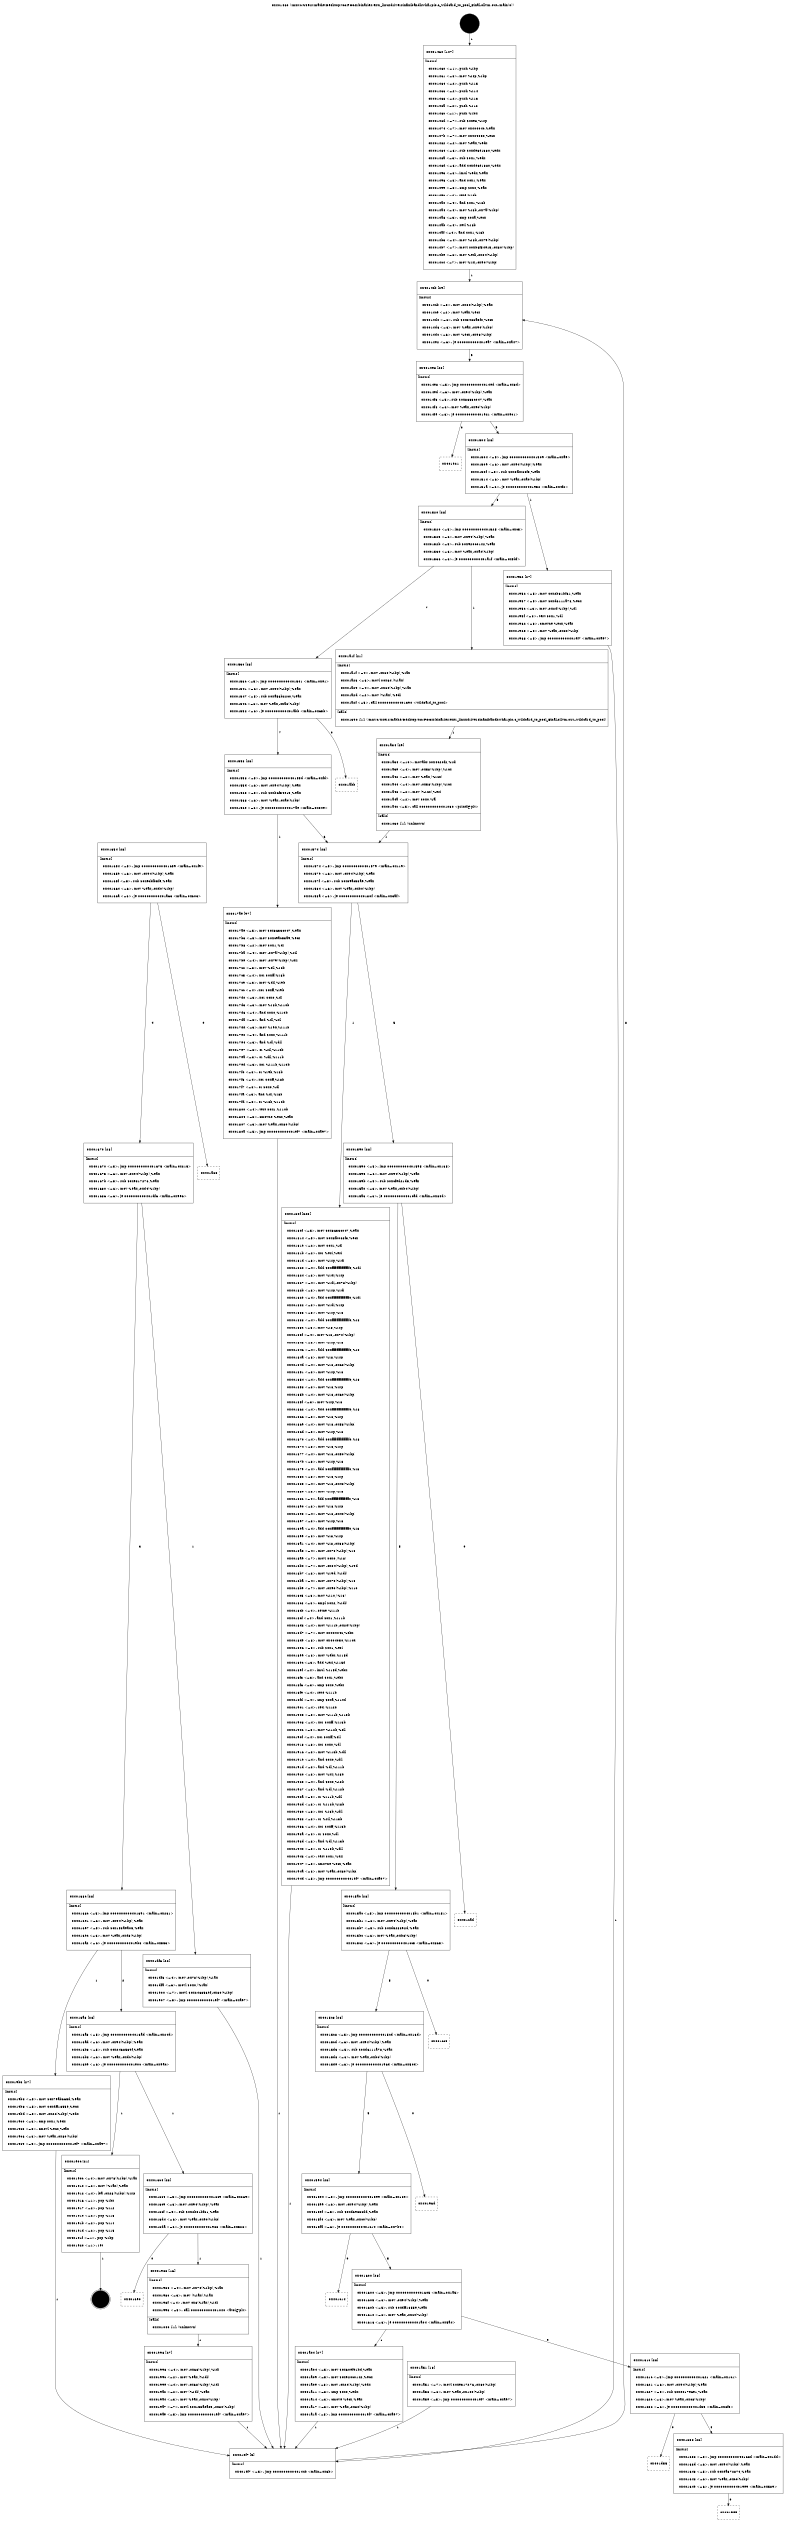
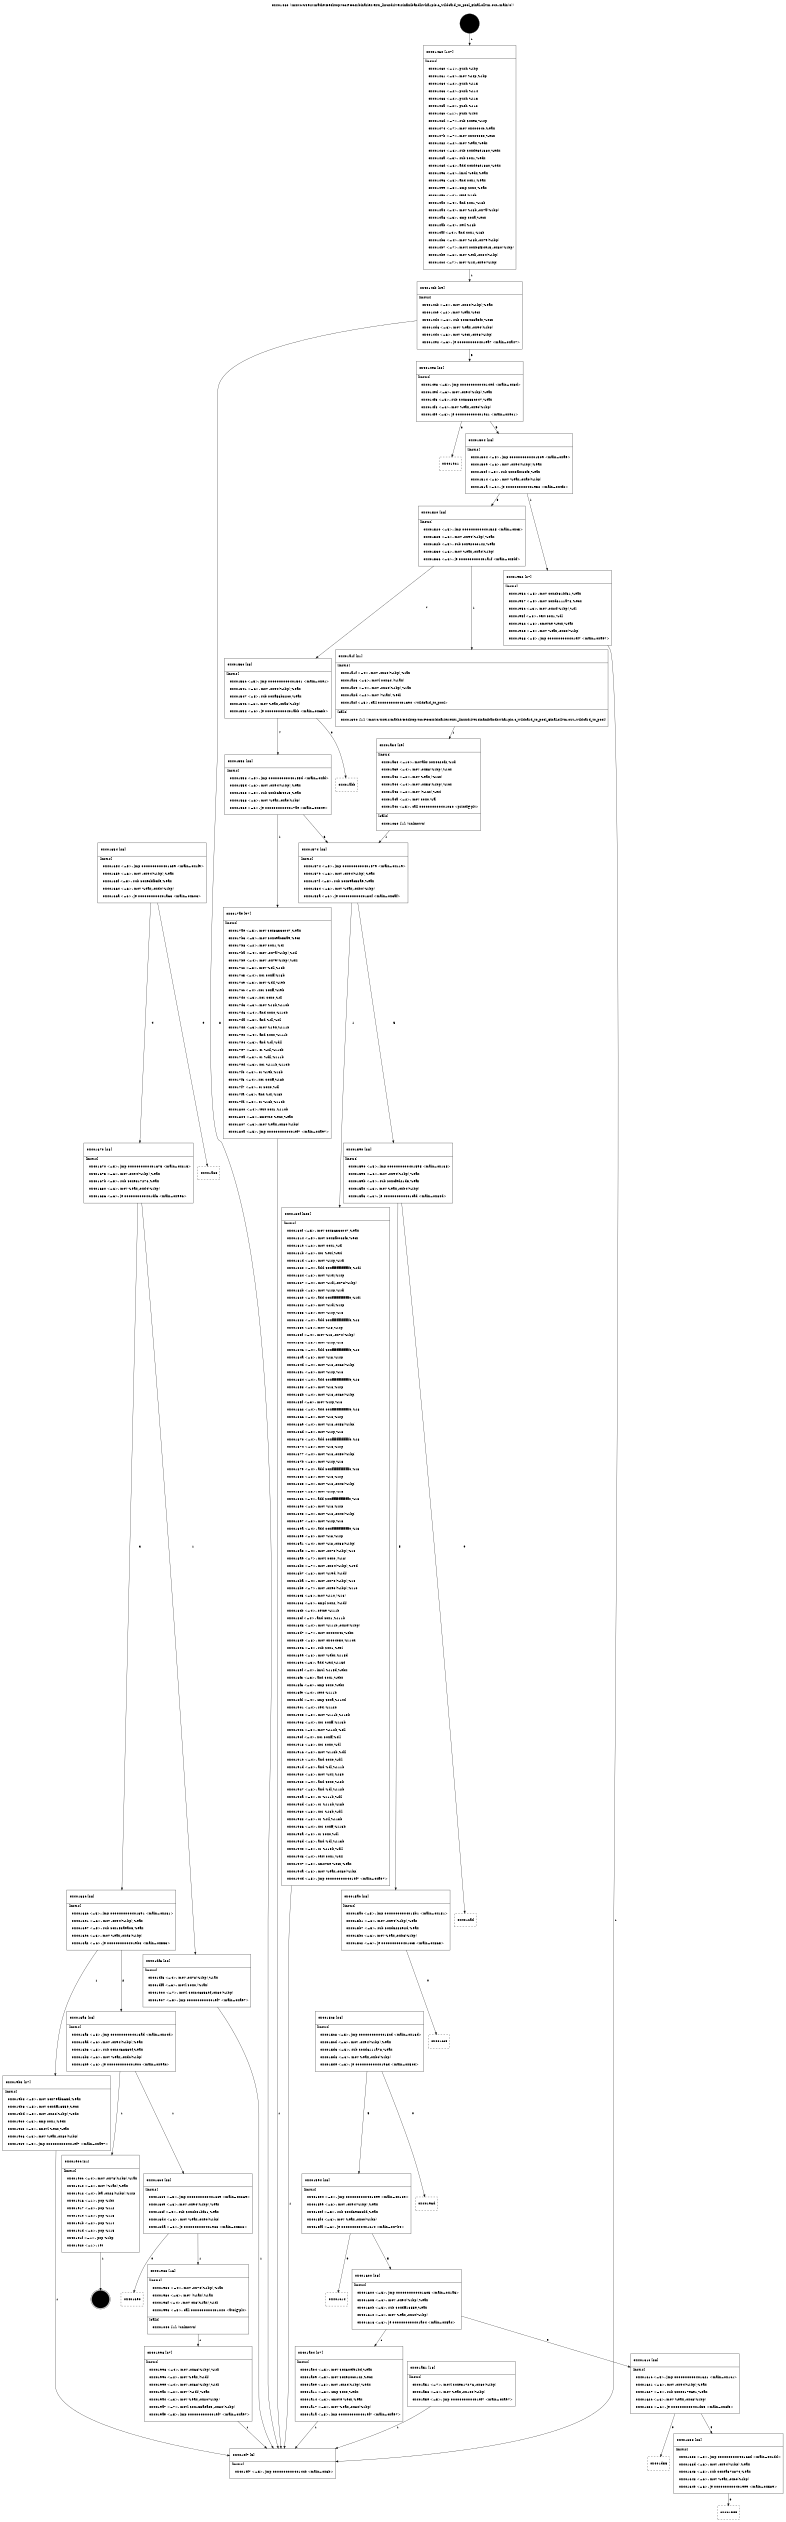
edge "0x401ef7 [5]" -> "0x4014cb [29]": reversed
edge "0x4015ac [28]" -> "0x4015c8 [28]": removed, label "5"
